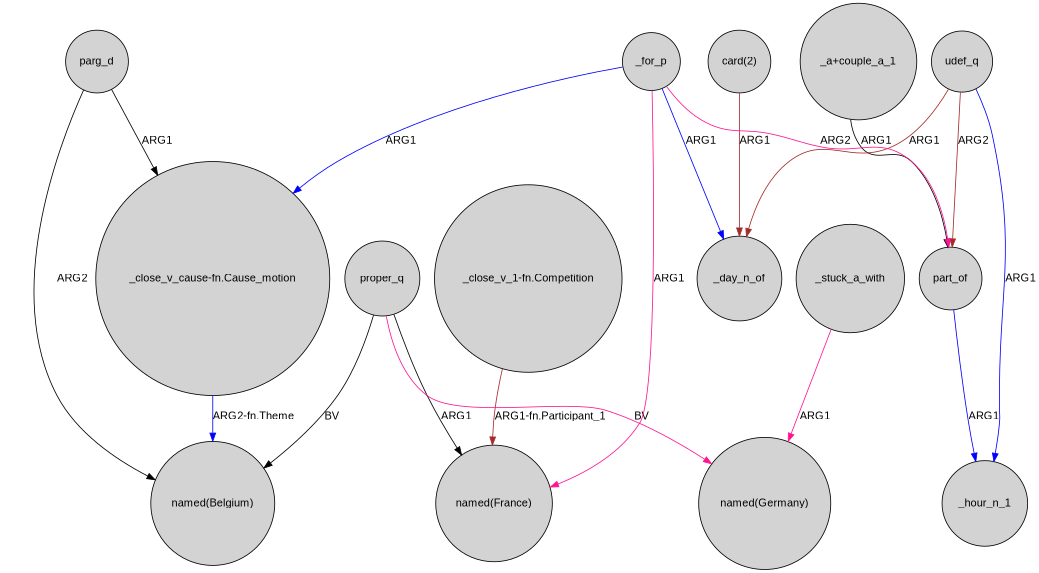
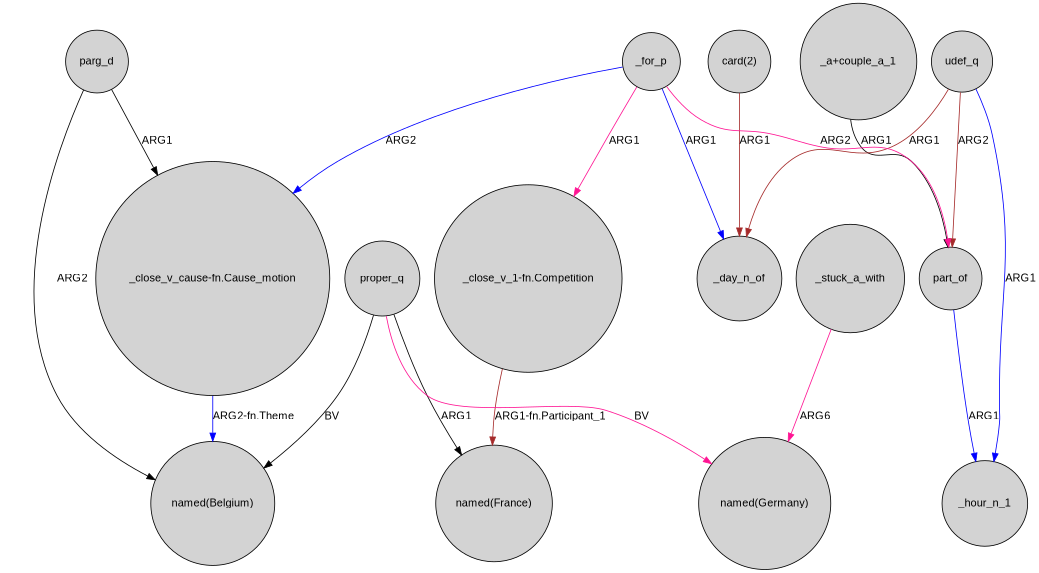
edge "_for_p" -> "_close_v_cause-fn.Cause_motion": label "ARG1" -> "ARG2"
edge "_for_p" -> "named(France)": now "_for_p" -> "_close_v_1-fn.Competition"
edge "_stuck_a_with" -> "named(Germany)": label "ARG1" -> "ARG6"
